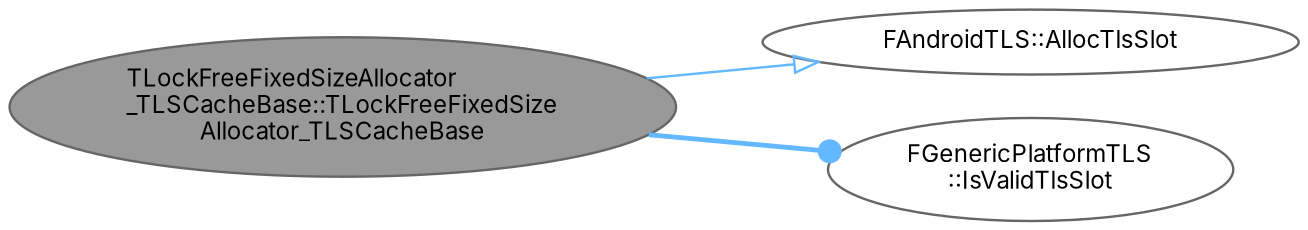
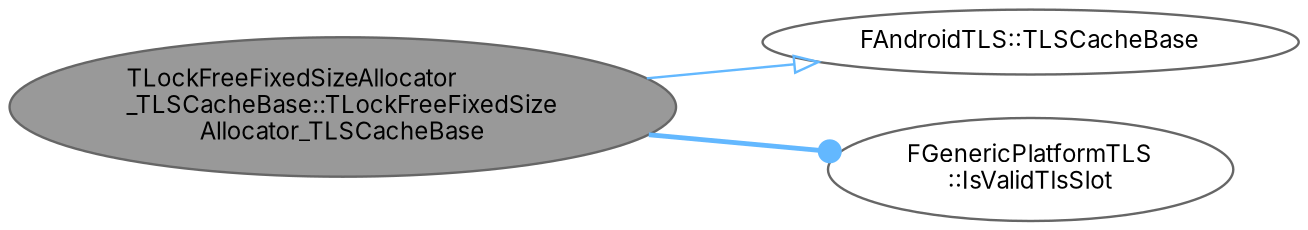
node "FAndroidTLS::AllocTlsSlot": label "FAndroidTLS::AllocTlsSlot" -> "FAndroidTLS::TLSCacheBase"
